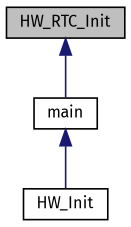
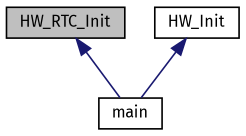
edge "HW_Init" -> "main": reversed
